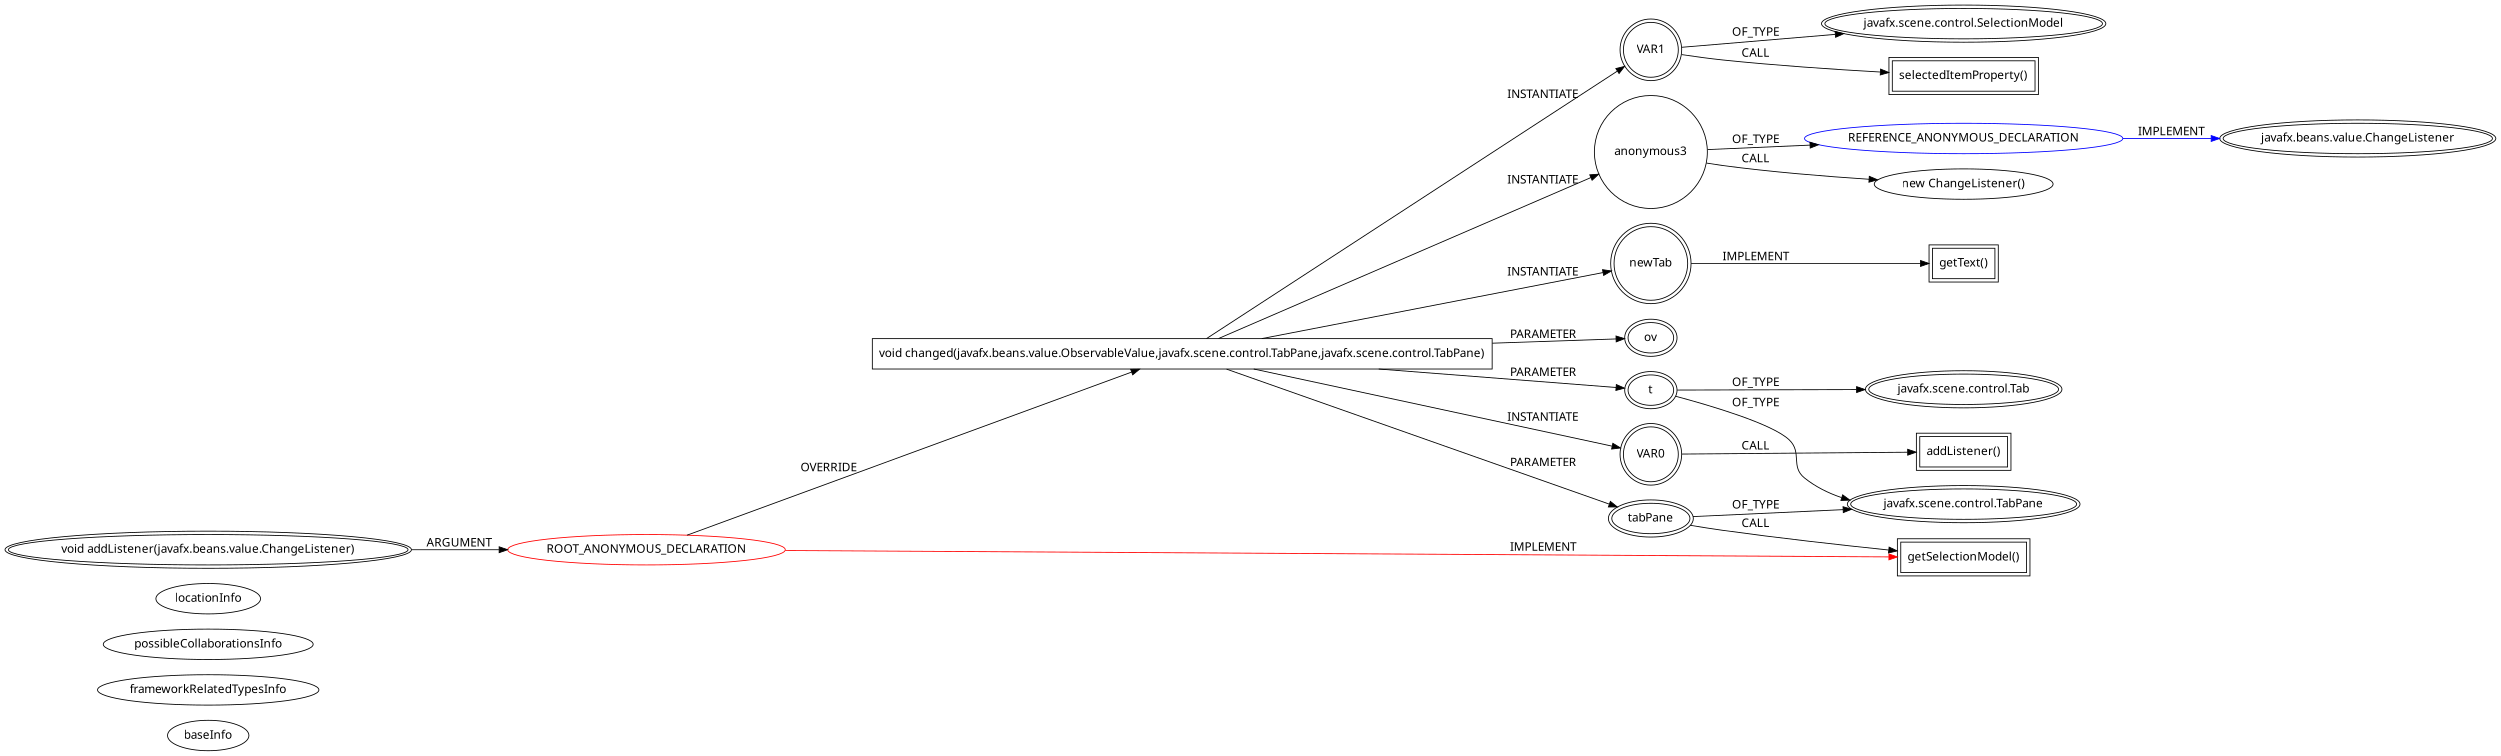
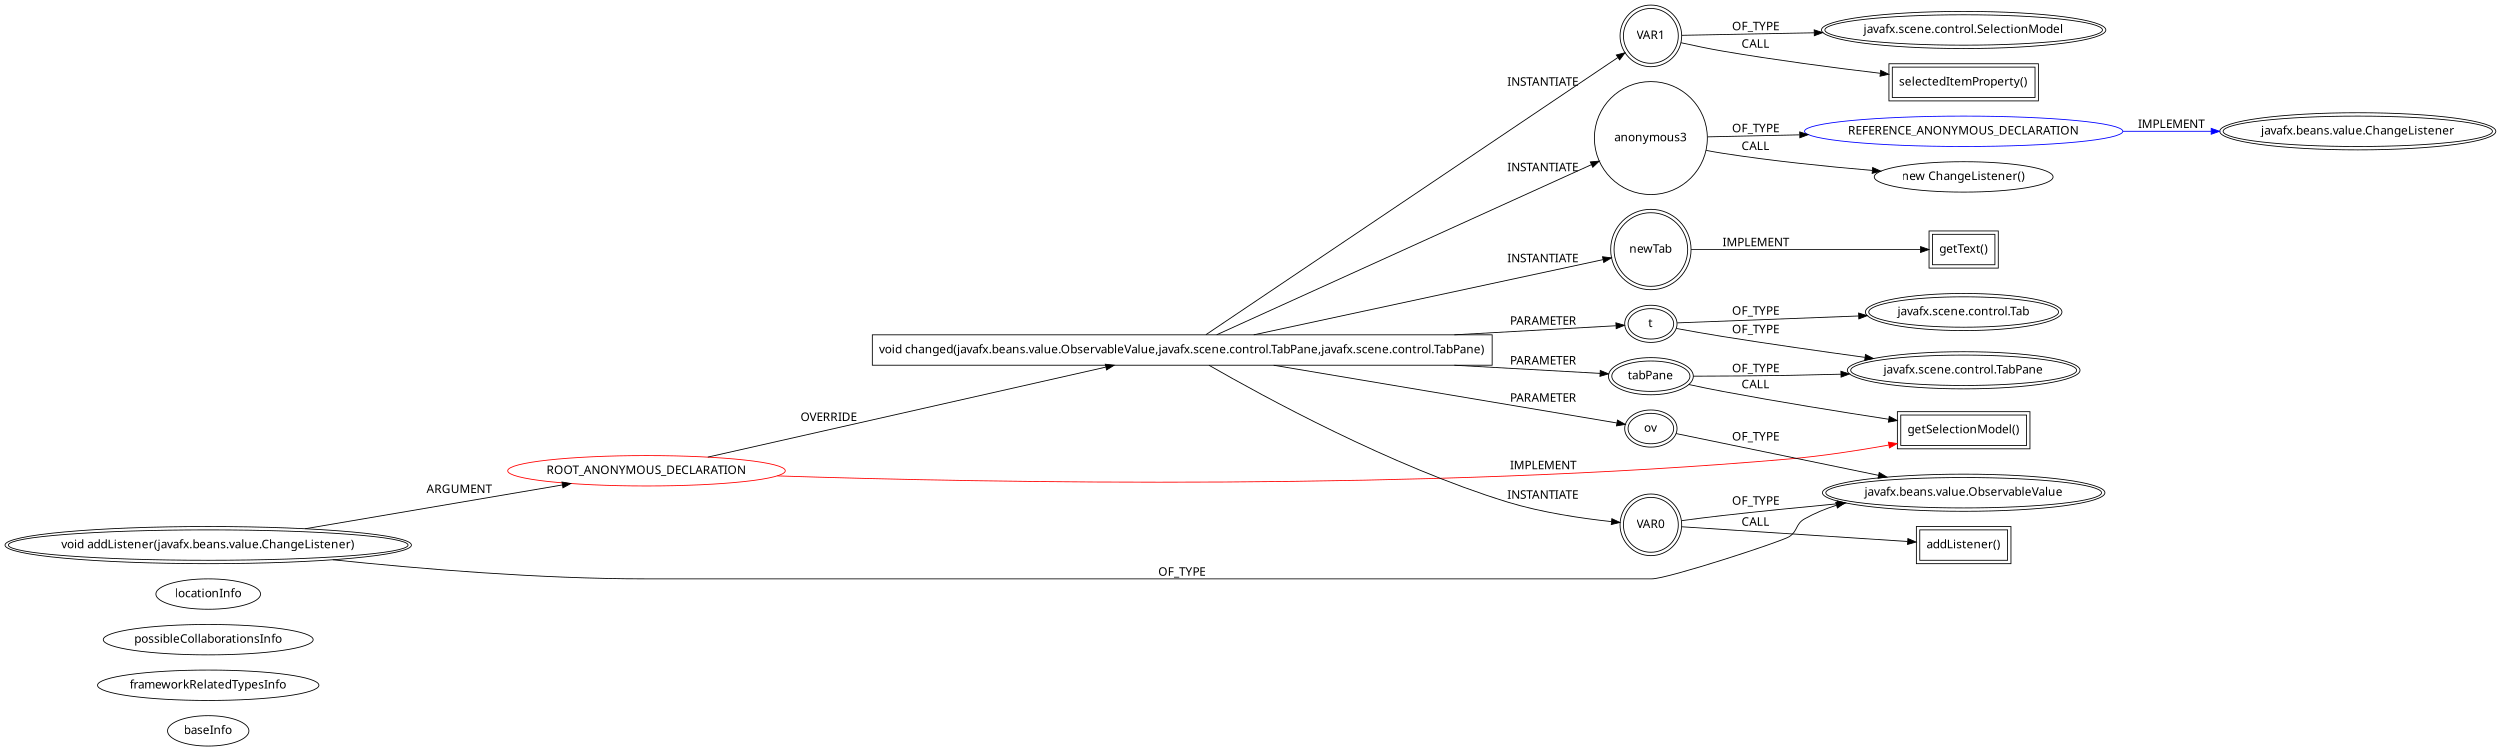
node "javafx.beans.value.ObservableValue": added
